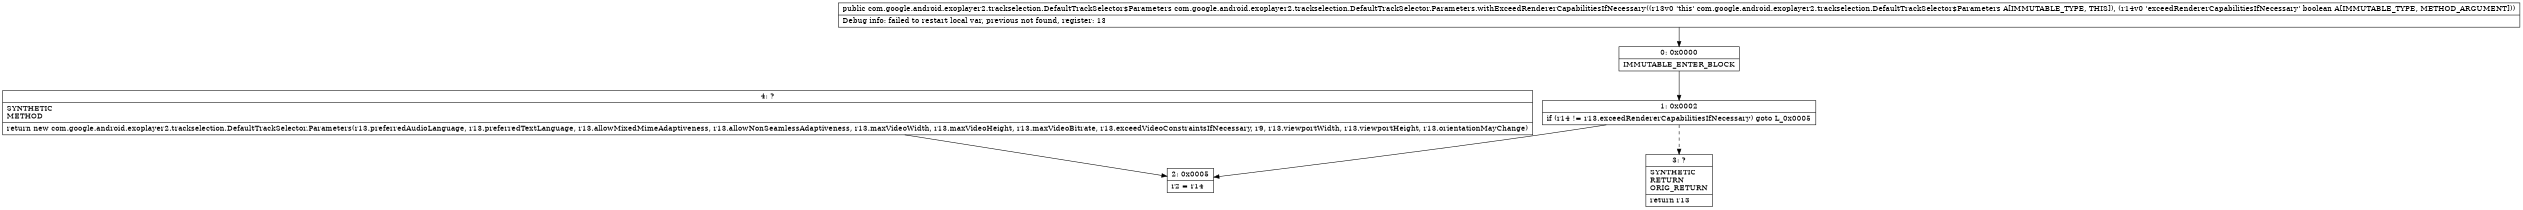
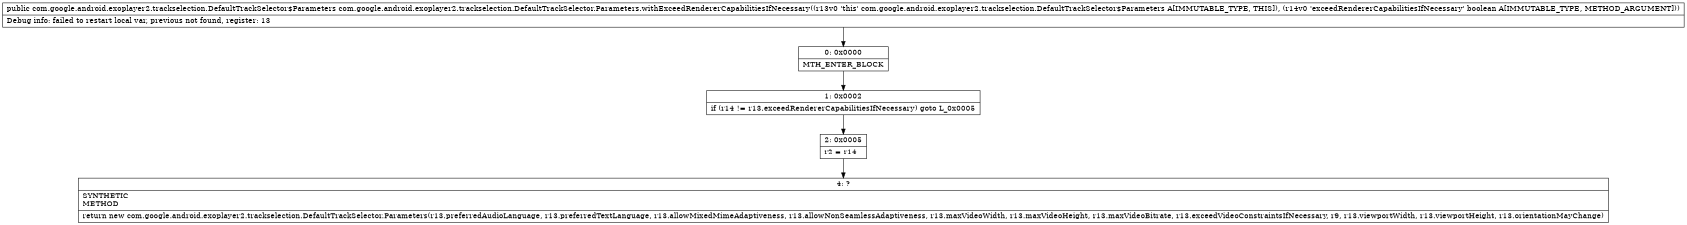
node "0: 0x0000": text "IMMUTABLE_ENTER_BLOCK" -> "MTH_ENTER_BLOCK"
edge "4: ?" -> "2: 0x0005": reversed
node "3: ?": removed
